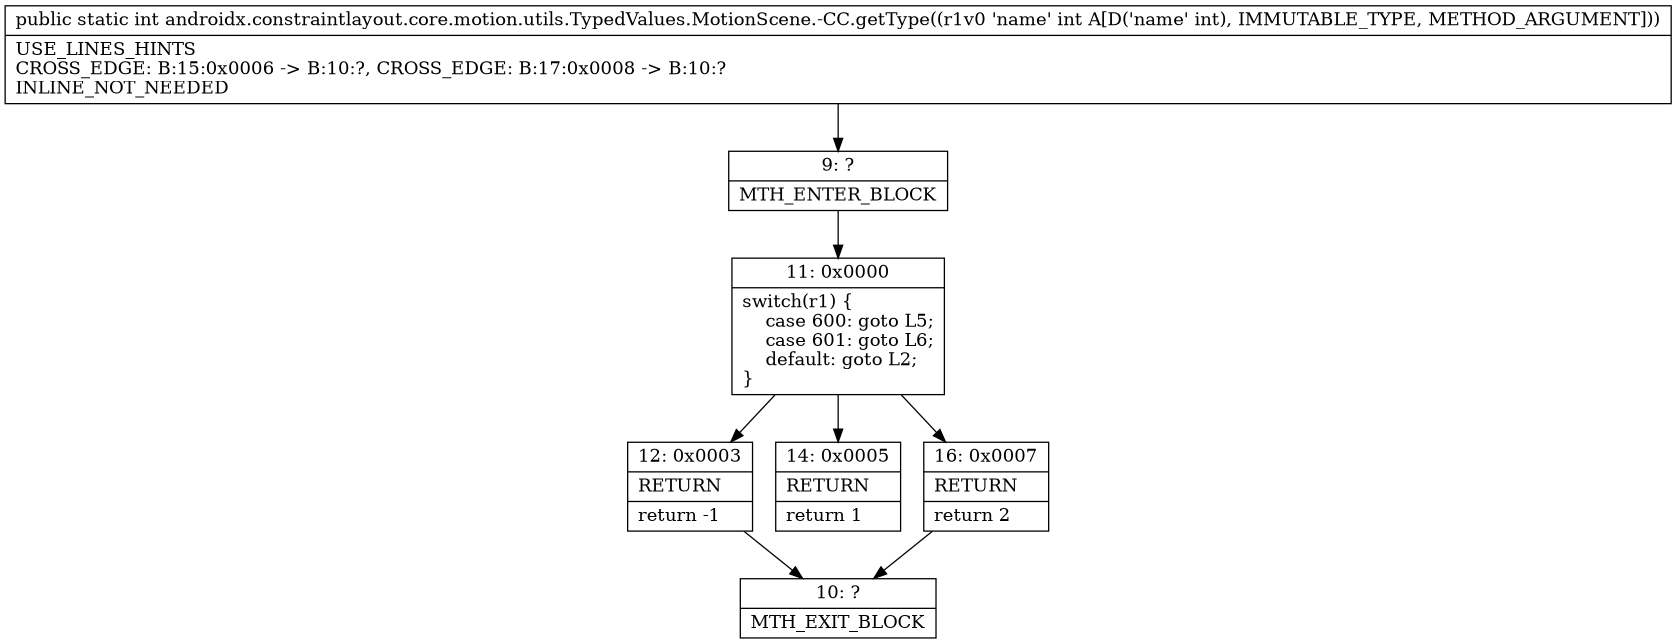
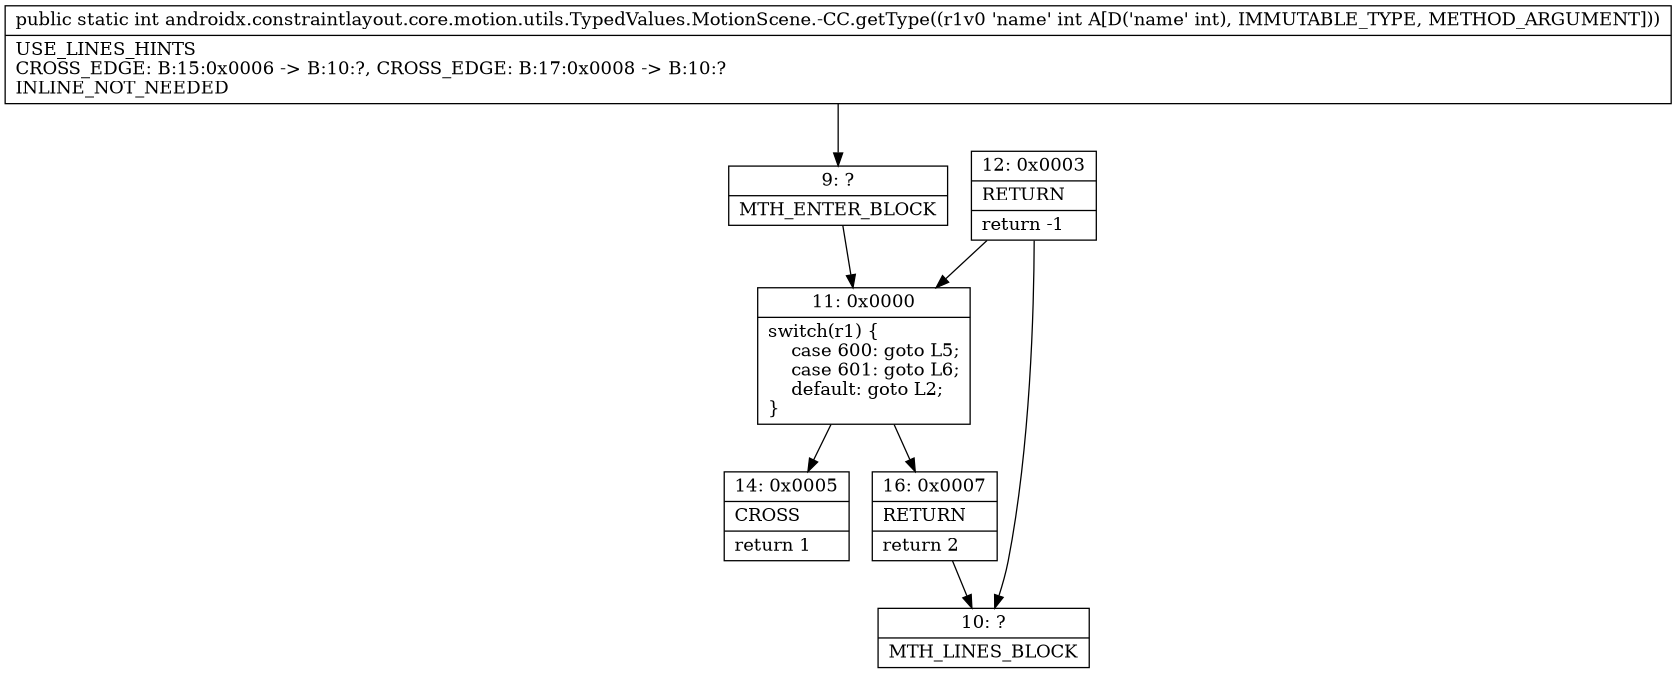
edge "11: 0x0000" -> "12: 0x0003": reversed
node "14: 0x0005": text "RETURN" -> "CROSS"
node "10: ?": text "MTH_EXIT_BLOCK" -> "MTH_LINES_BLOCK"
